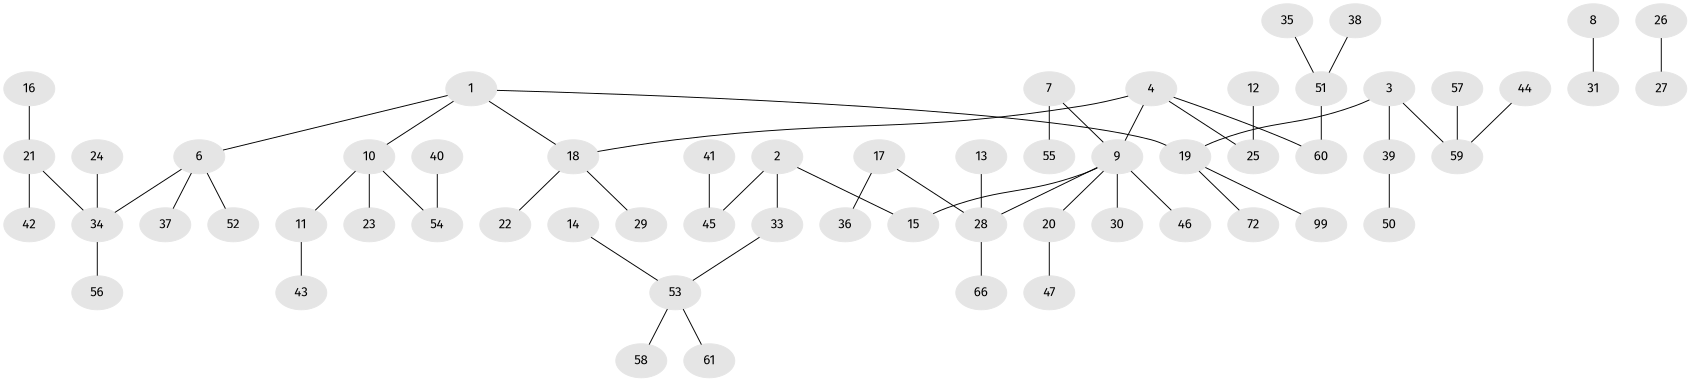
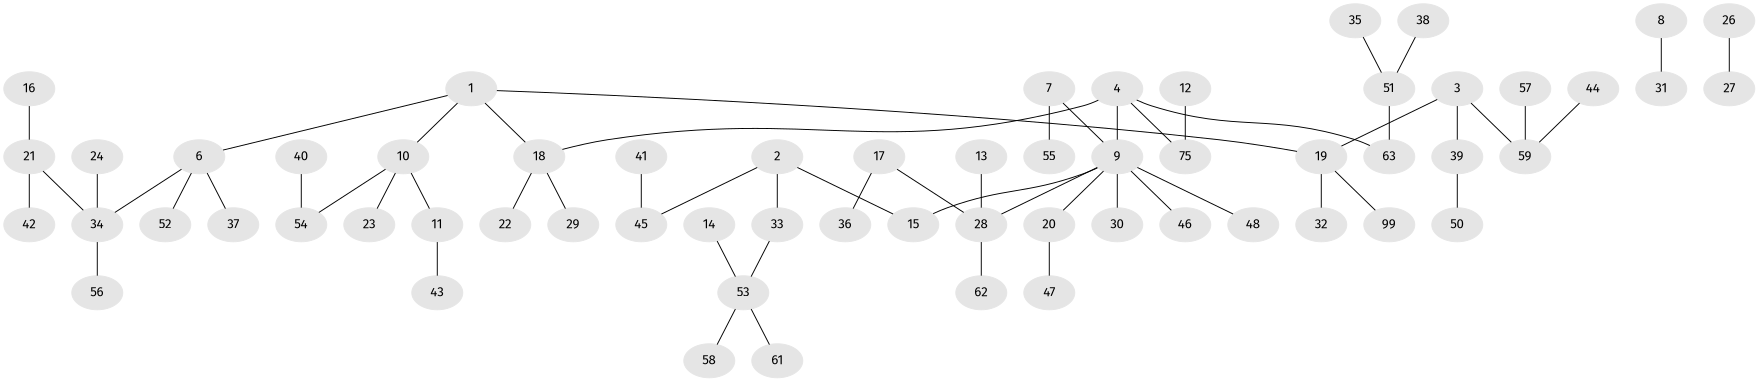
node "25": label "25" -> "75"
node "60": label "60" -> "63"
node "72": label "72" -> "32"
node "48": added
node "66": label "66" -> "62"
